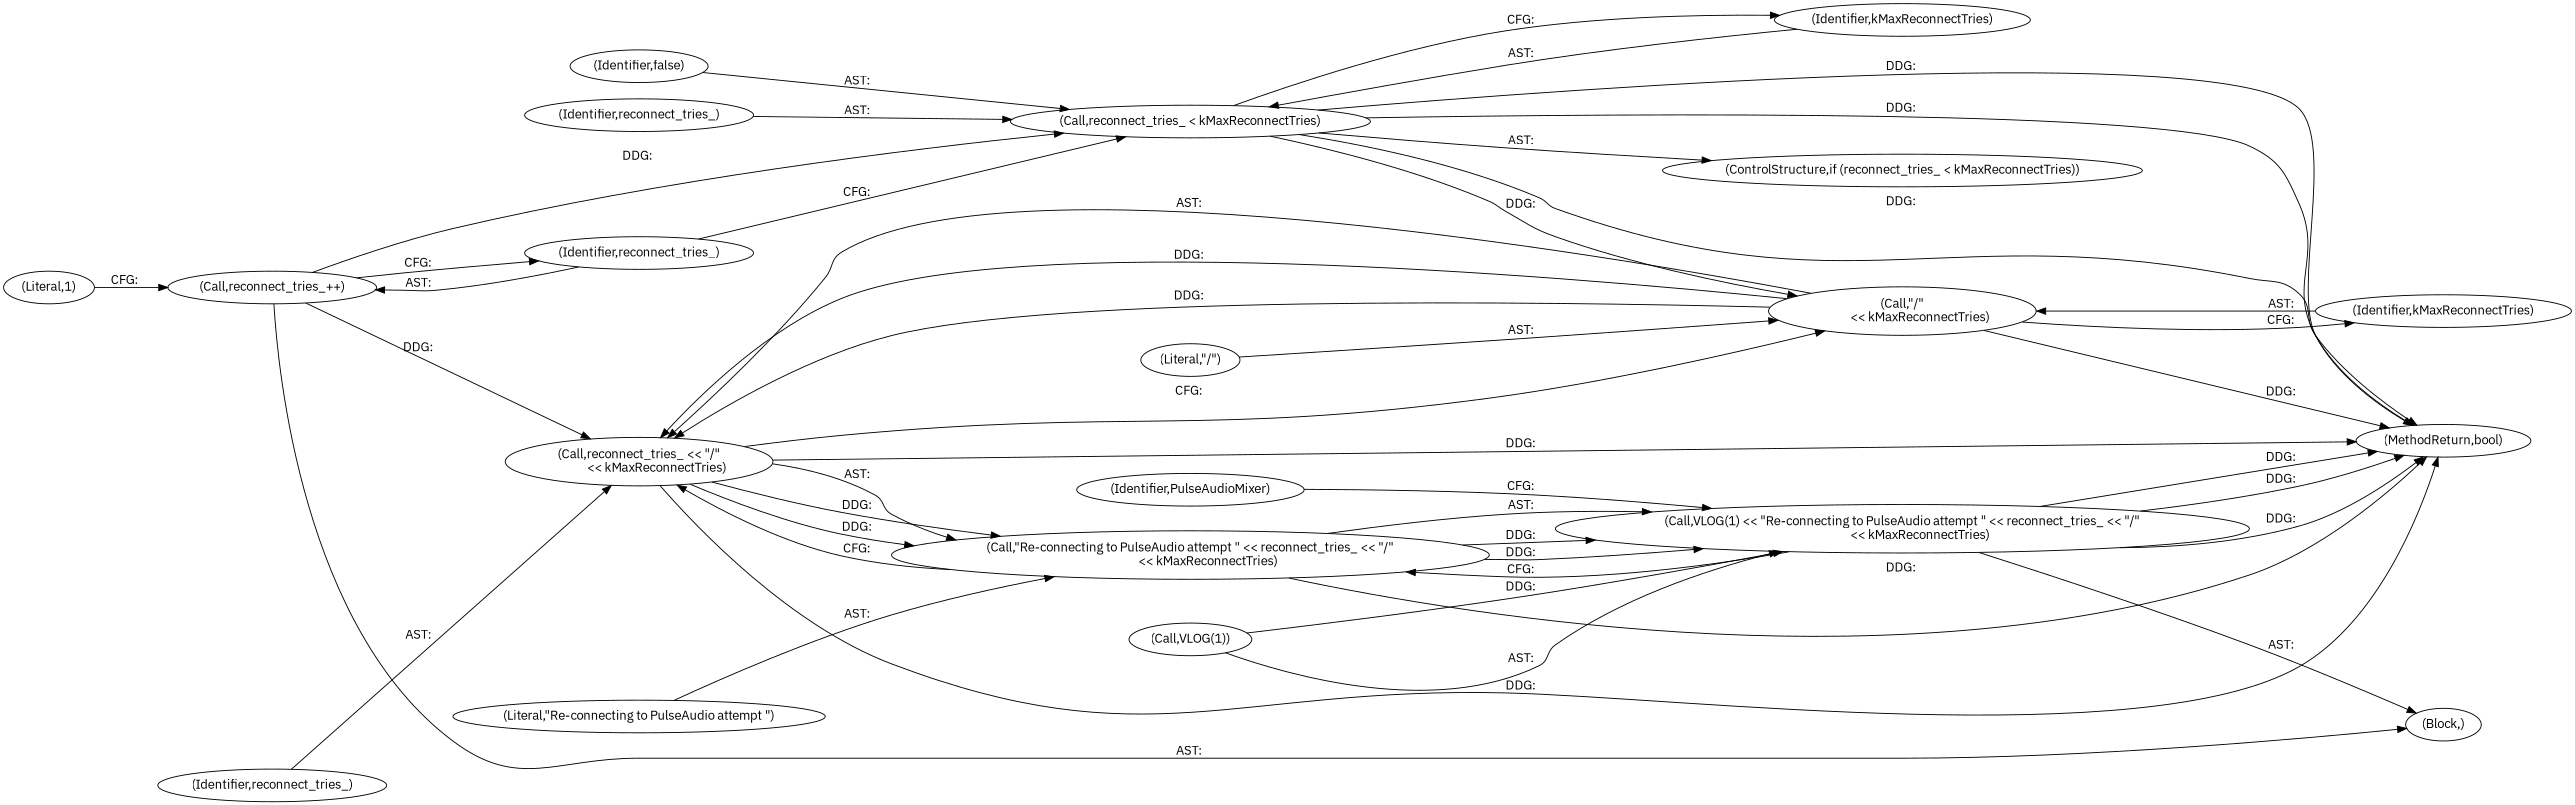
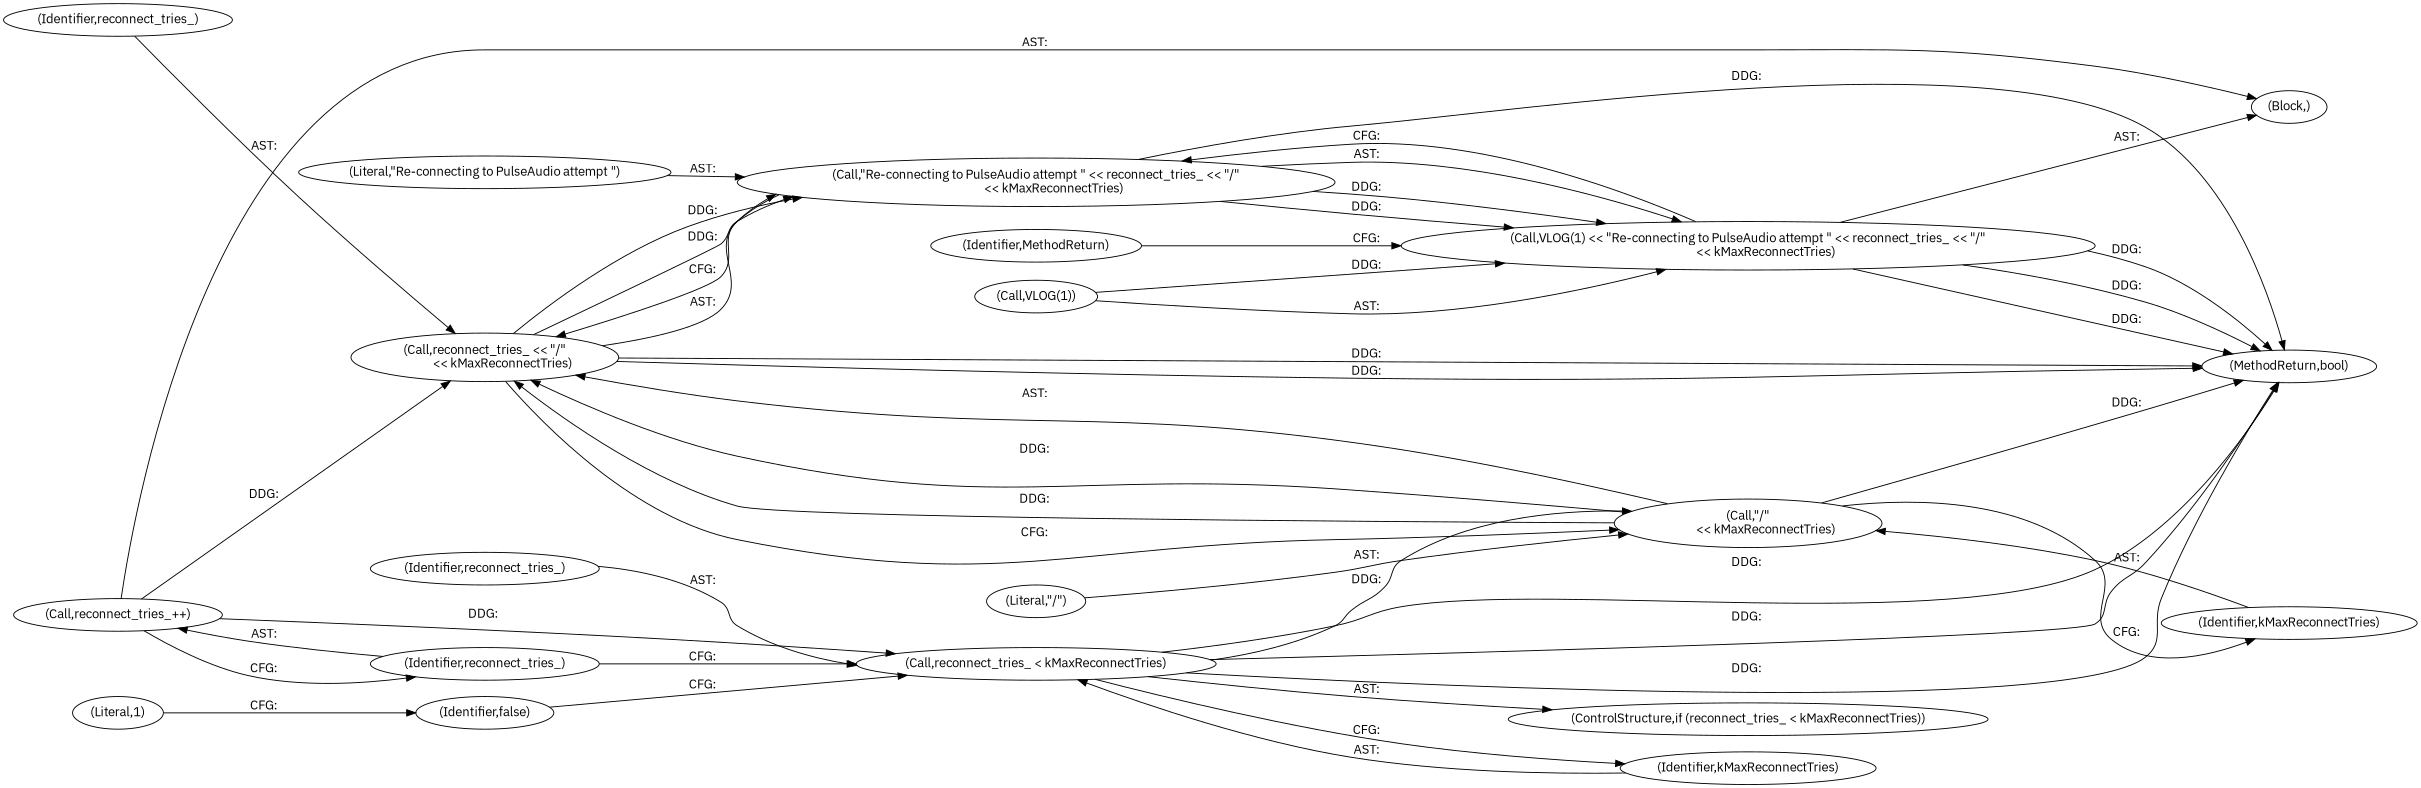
edge "(Identifier,false)" -> "(Call,reconnect_tries_ < kMaxReconnectTries)": label "AST: " -> "CFG: "
edge "(Literal,1)" -> "(Call,reconnect_tries_++)": now "(Literal,1)" -> "(Identifier,false)"
node "(Identifier,PulseAudioMixer)": label "(Identifier,PulseAudioMixer)" -> "(Identifier,MethodReturn)"
